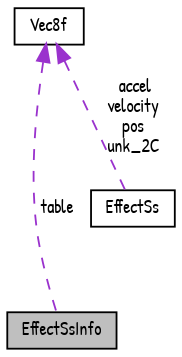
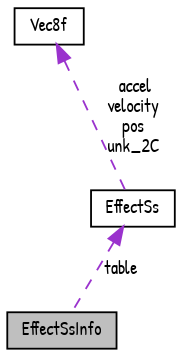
edge "EffectSsInfo" -> "Vec8f": now "EffectSsInfo" -> "EffectSs"
